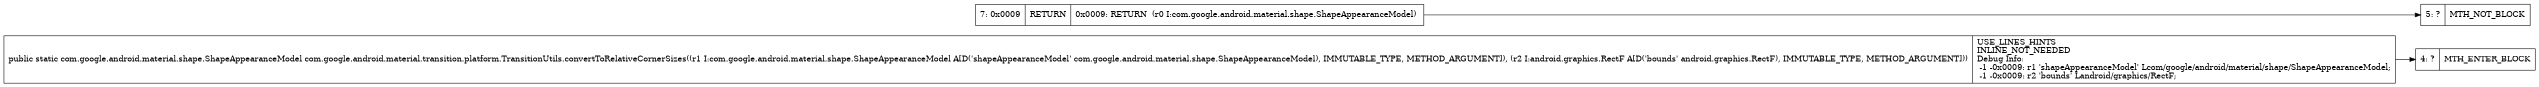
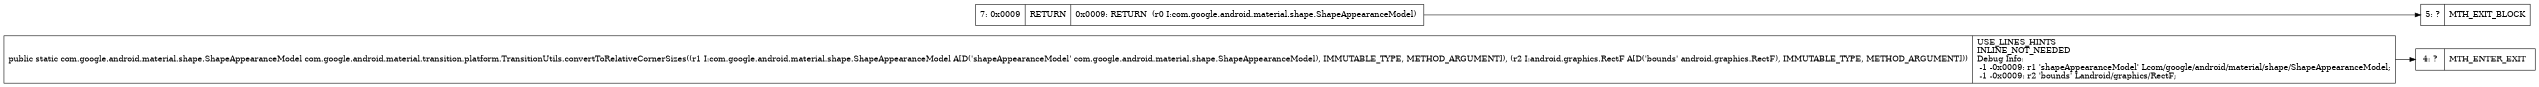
node "5: ?": text "MTH_NOT_BLOCK" -> "MTH_EXIT_BLOCK"
node "4: ?": text "MTH_ENTER_BLOCK" -> "MTH_ENTER_EXIT"
